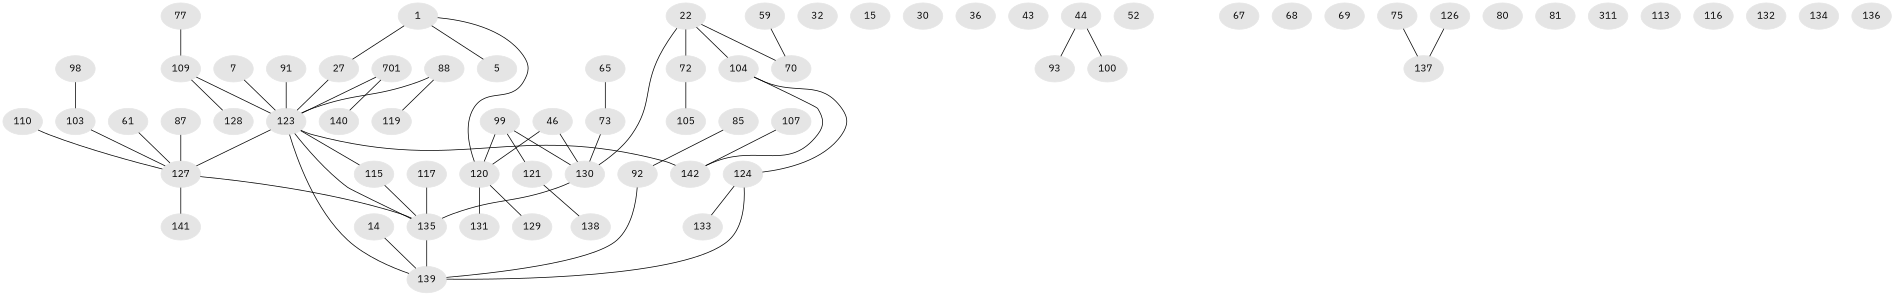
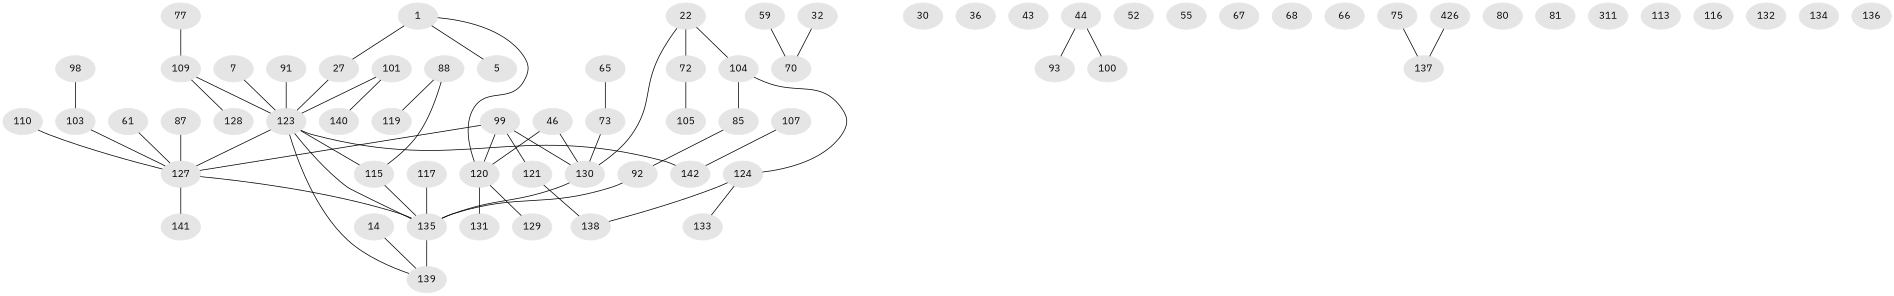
node "15": removed
node "55": added
node "69": label "69" -> "66"
node "126": label "126" -> "426"
edge "22" -- "70": now "32" -- "70"
node "701": label "701" -> "101"
edge "88" -- "123": now "88" -- "115"
edge "104" -- "142": now "104" -- "85"
edge "99" -- "127": added
edge "92" -- "139": now "92" -- "135"
edge "124" -- "139": now "124" -- "138"
